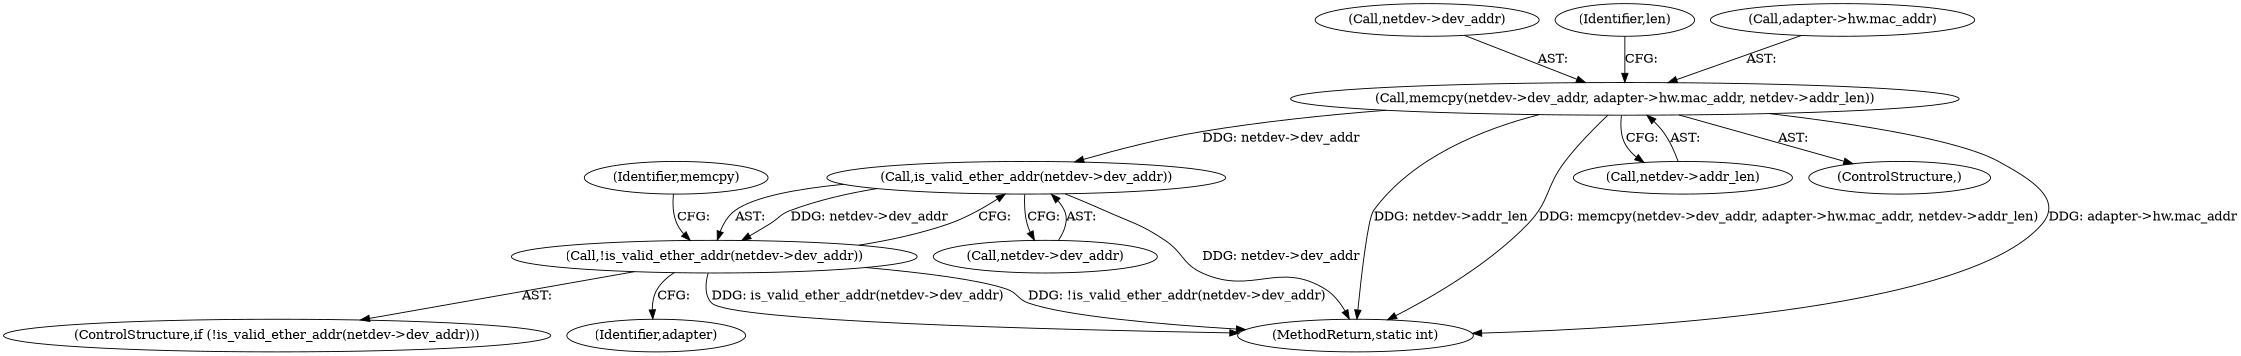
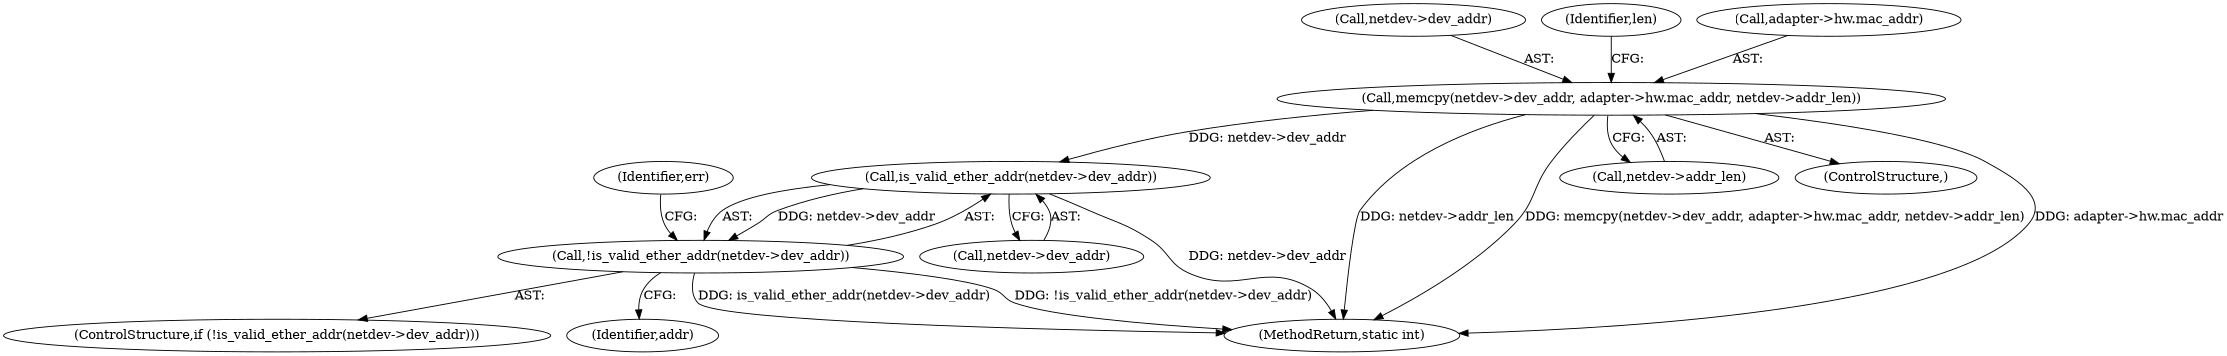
node "(Identifier,memcpy)": label "(Identifier,memcpy)" -> "(Identifier,err)"
edge "(Call,!is_valid_ether_addr(netdev->dev_addr))" -> "(Call,is_valid_ether_addr(netdev->dev_addr))": label "CFG: " -> "AST: "
node "(Identifier,adapter)": label "(Identifier,adapter)" -> "(Identifier,addr)"
